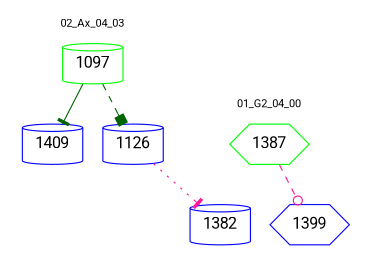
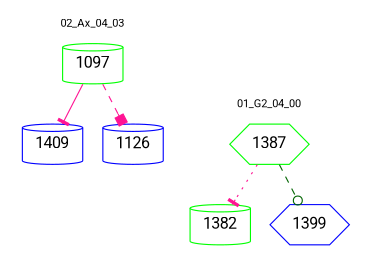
edge "1097" -> "1126": color darkgreen -> deeppink
edge "1097" -> "1409": color darkgreen -> deeppink
edge "1387" -> "1399": color deeppink -> darkgreen
edge "1126" -> "1382": now "1387" -> "1382"
node "1382": color blue -> green
